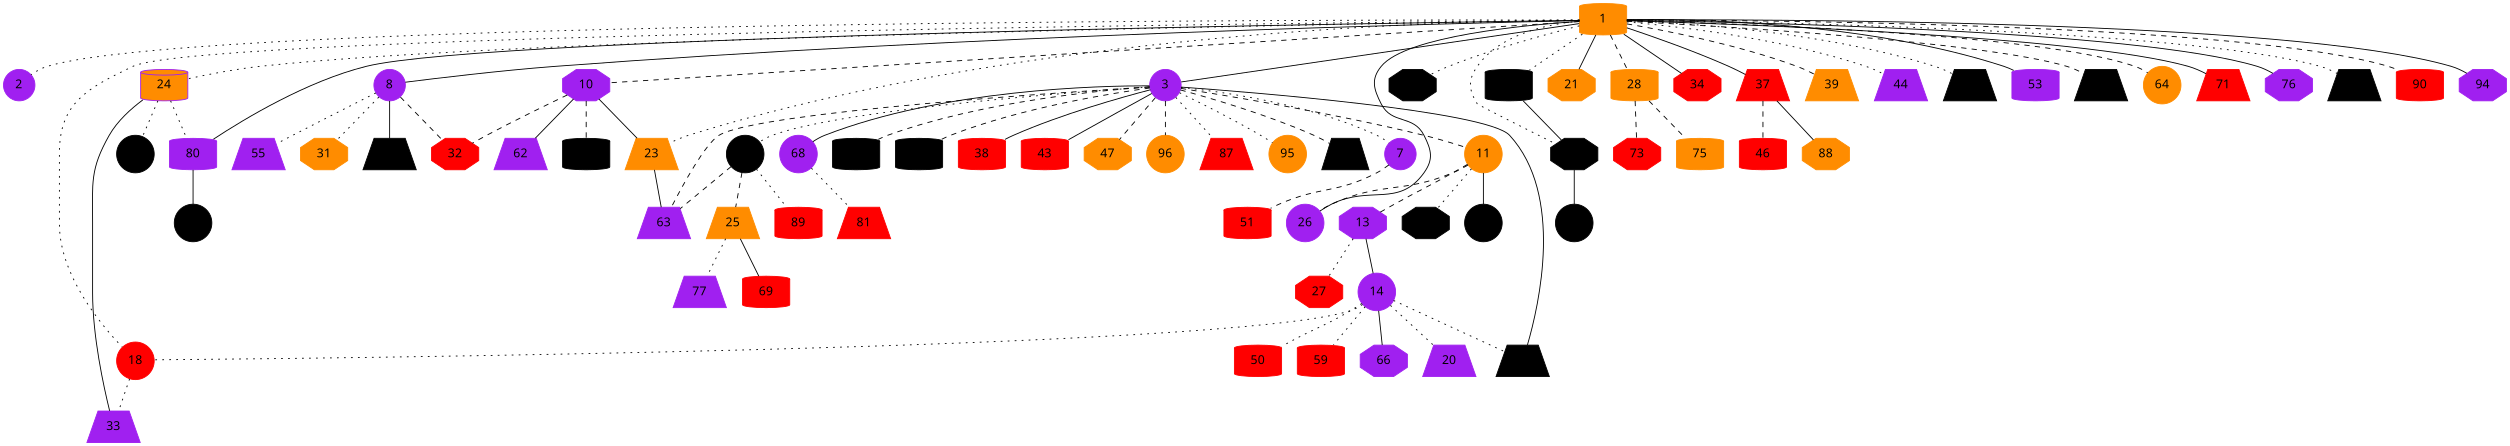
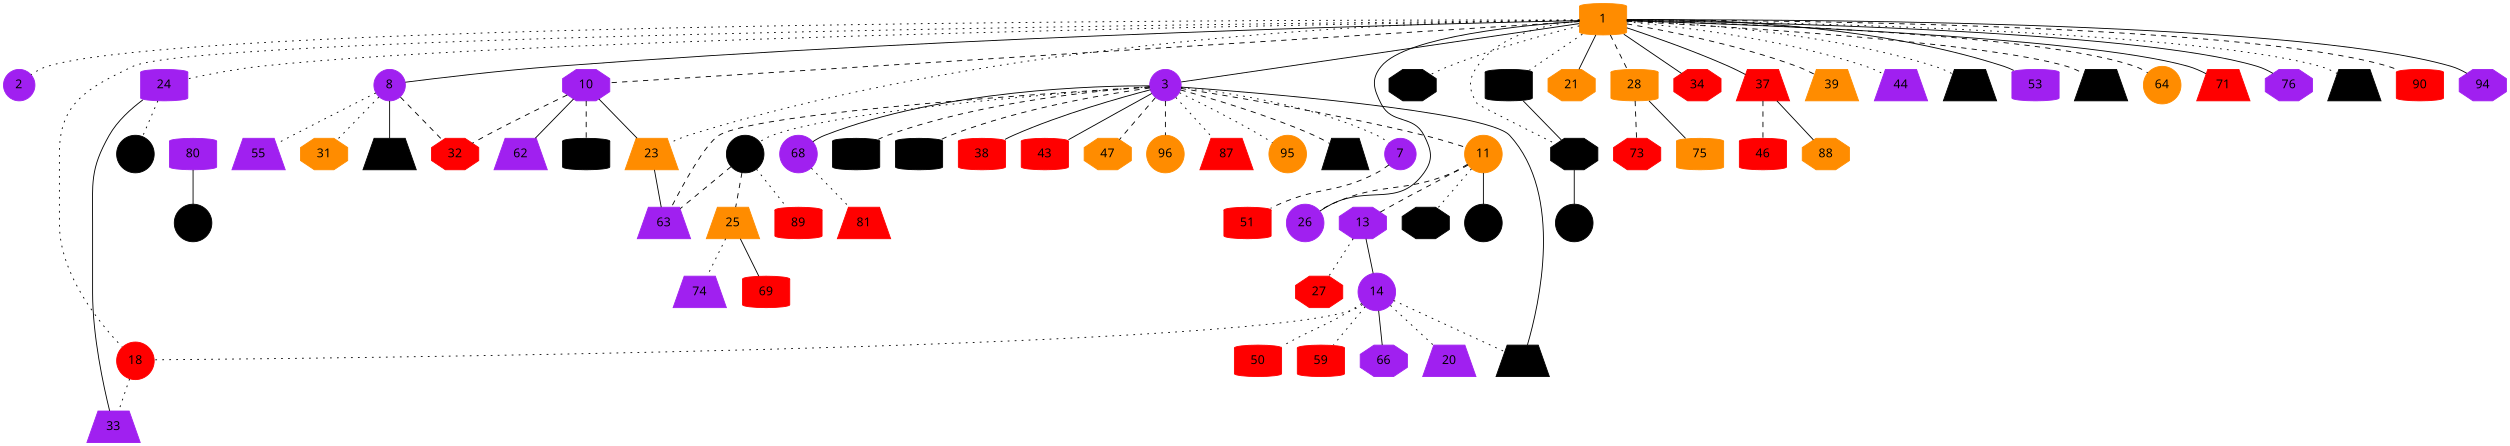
edge "1" -- "80": removed
node "24": fillcolor darkorange -> purple
edge "24" -- "80": removed
edge "28" -- "75": style dashed -> solid
node "77": label "77" -> "74"
